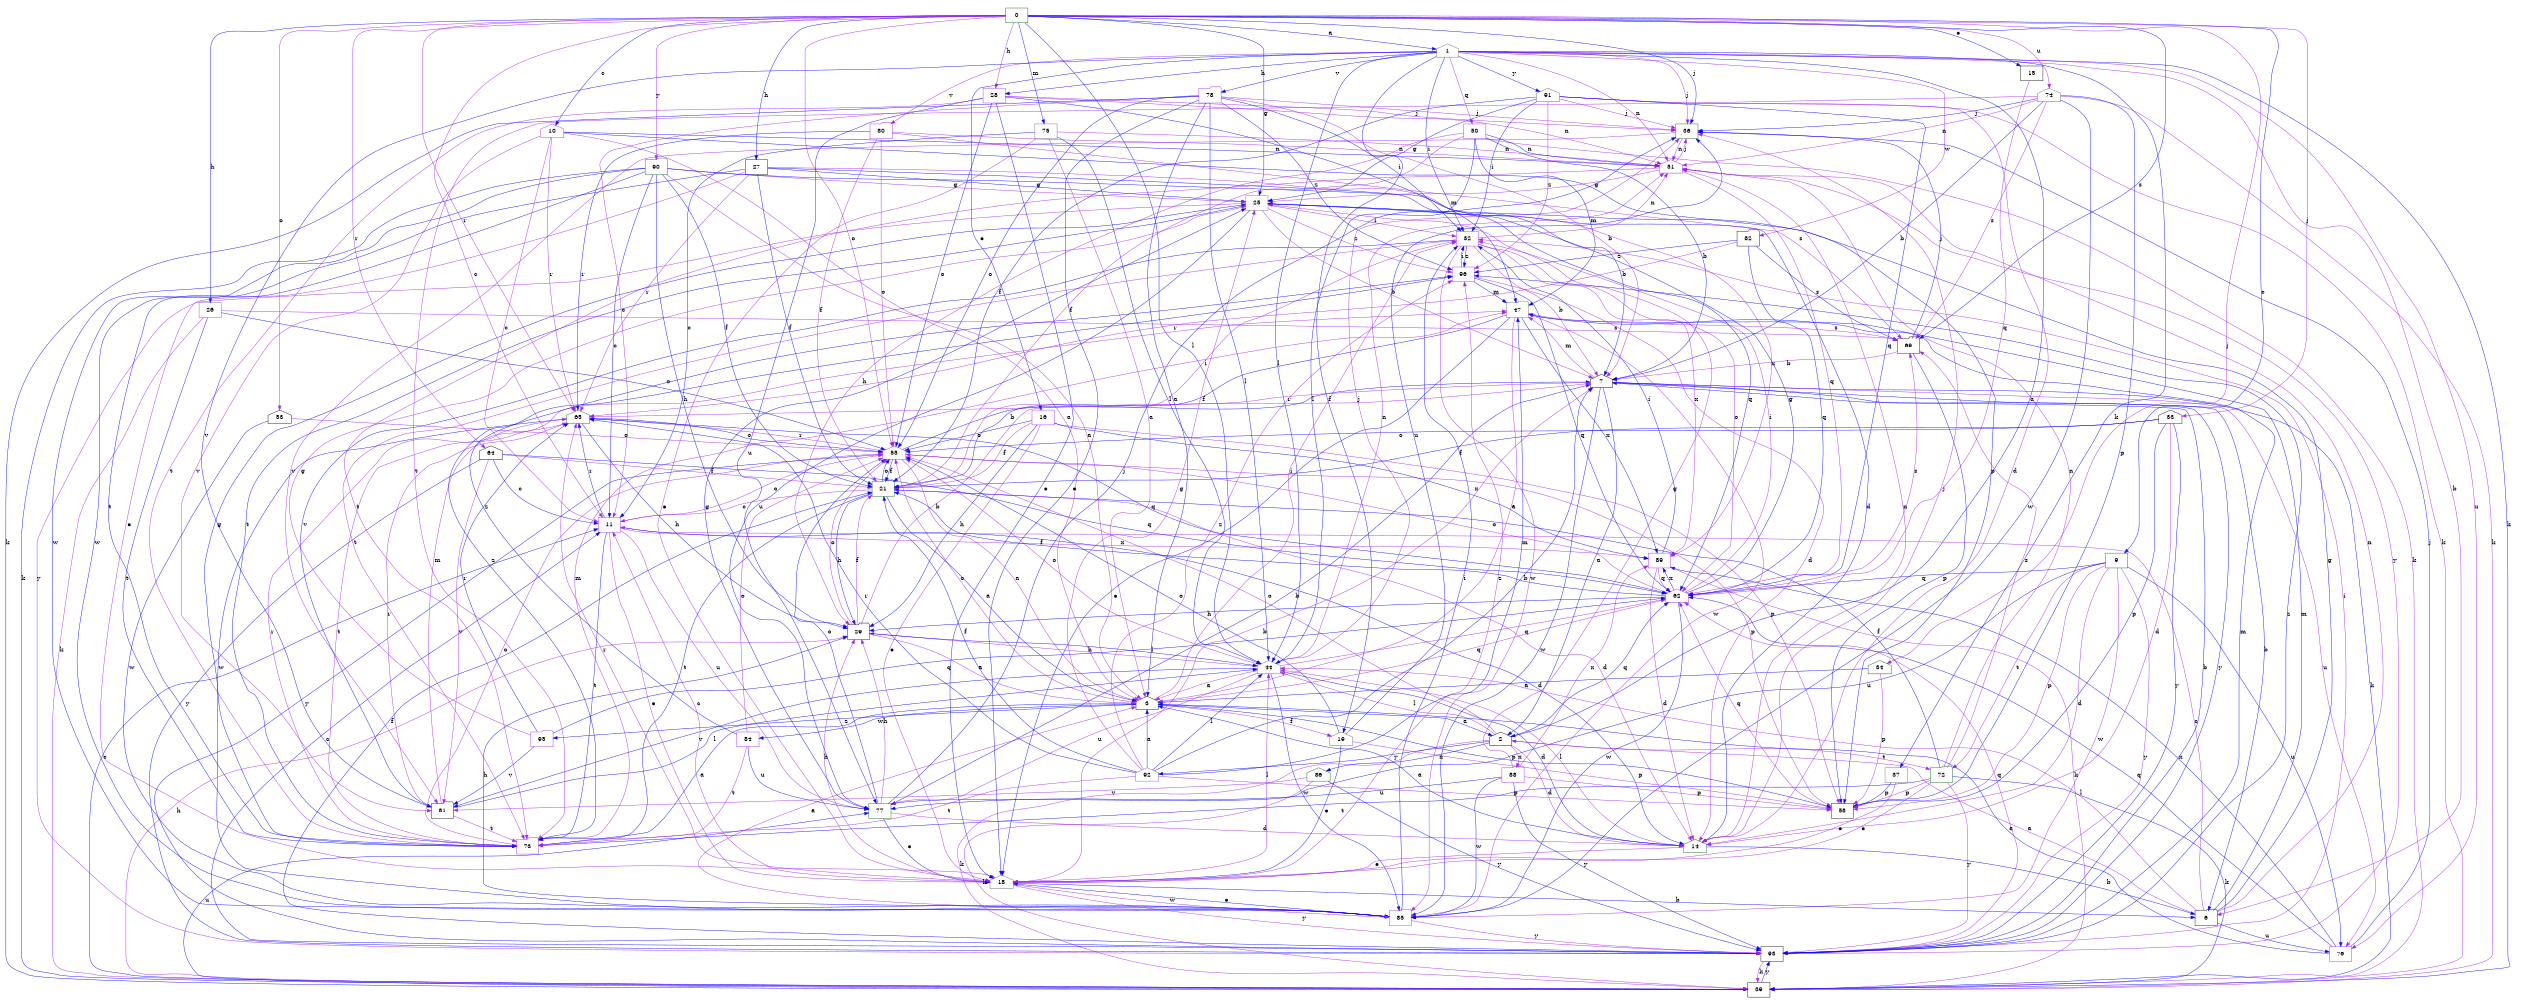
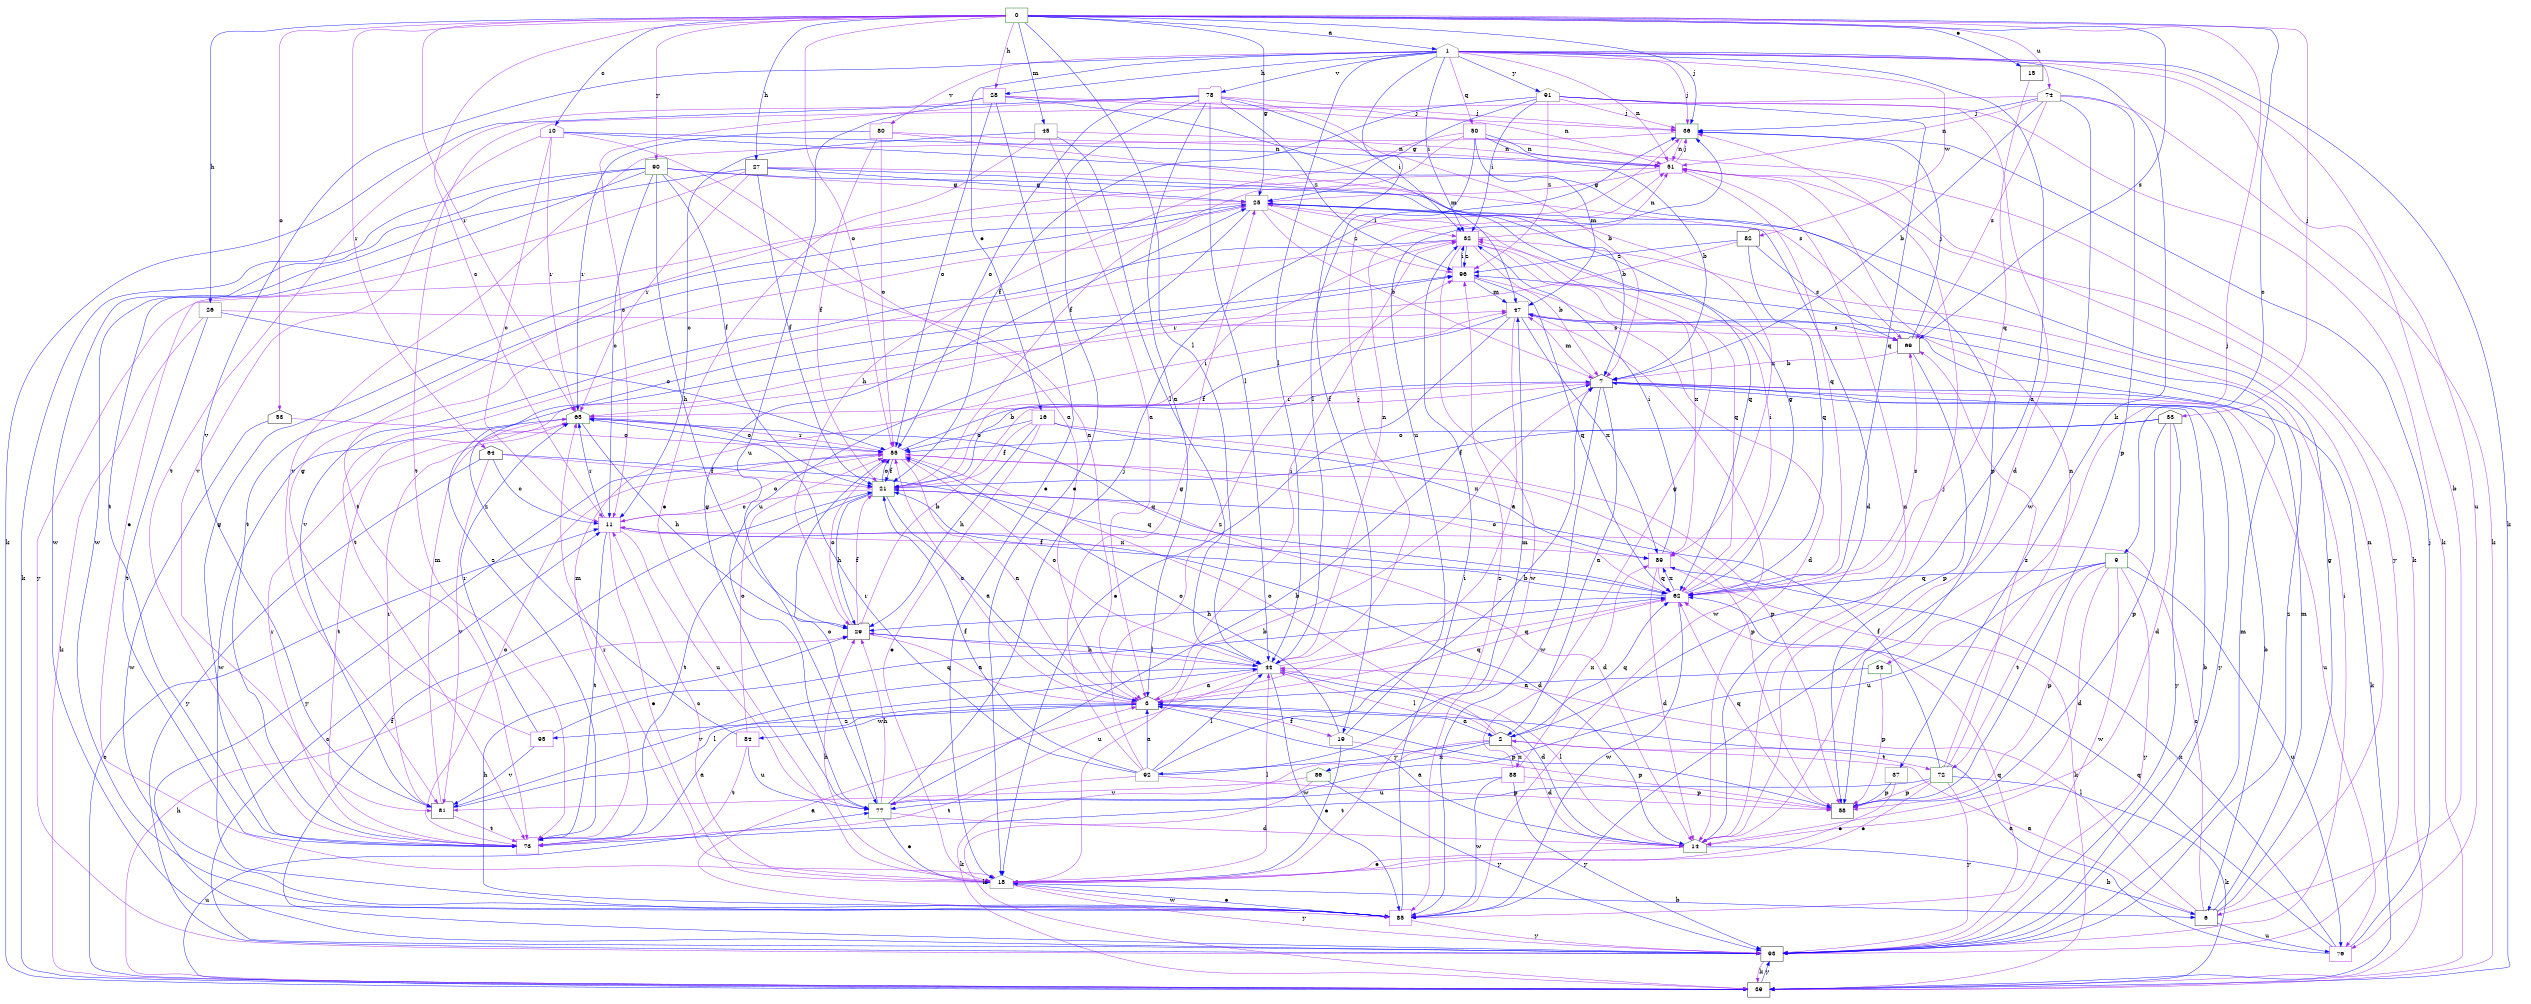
node "75": label "75" -> "45"
edge "32" -> "62": label "o" -> "q"
